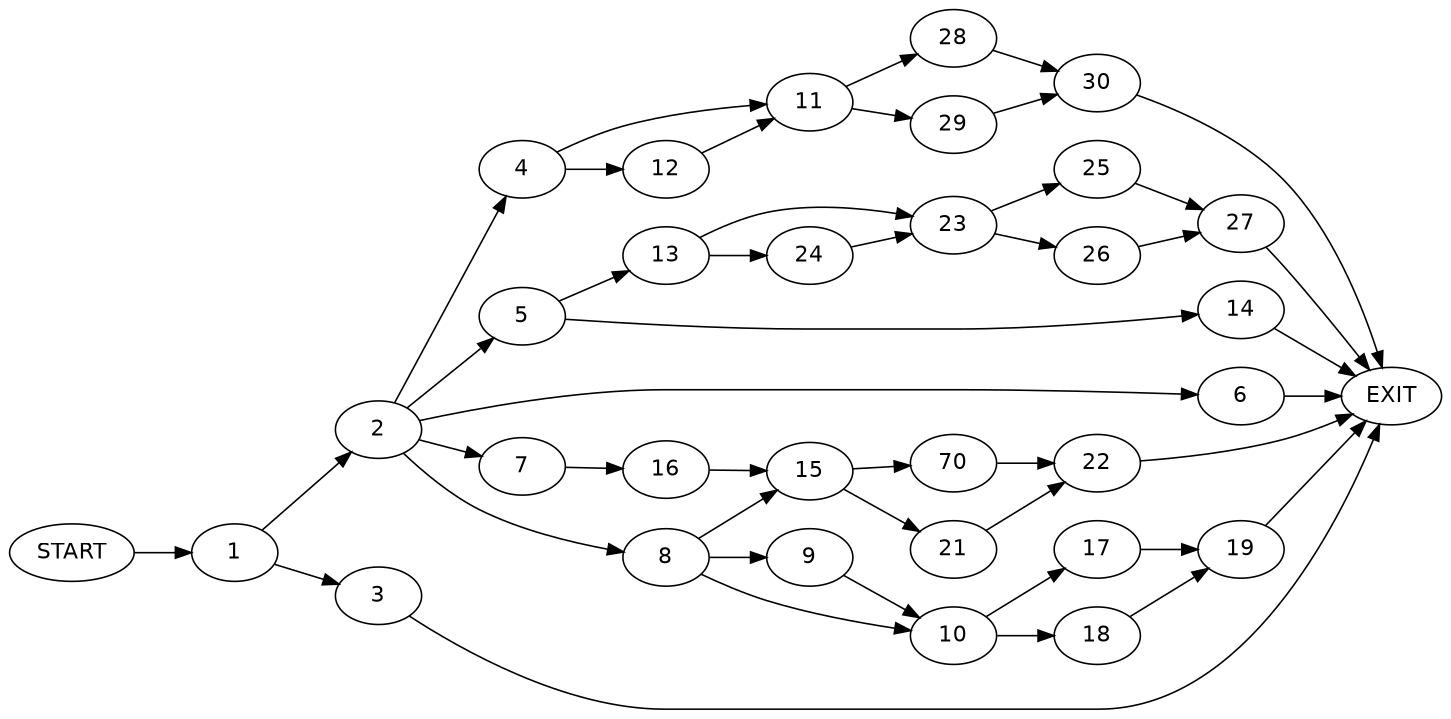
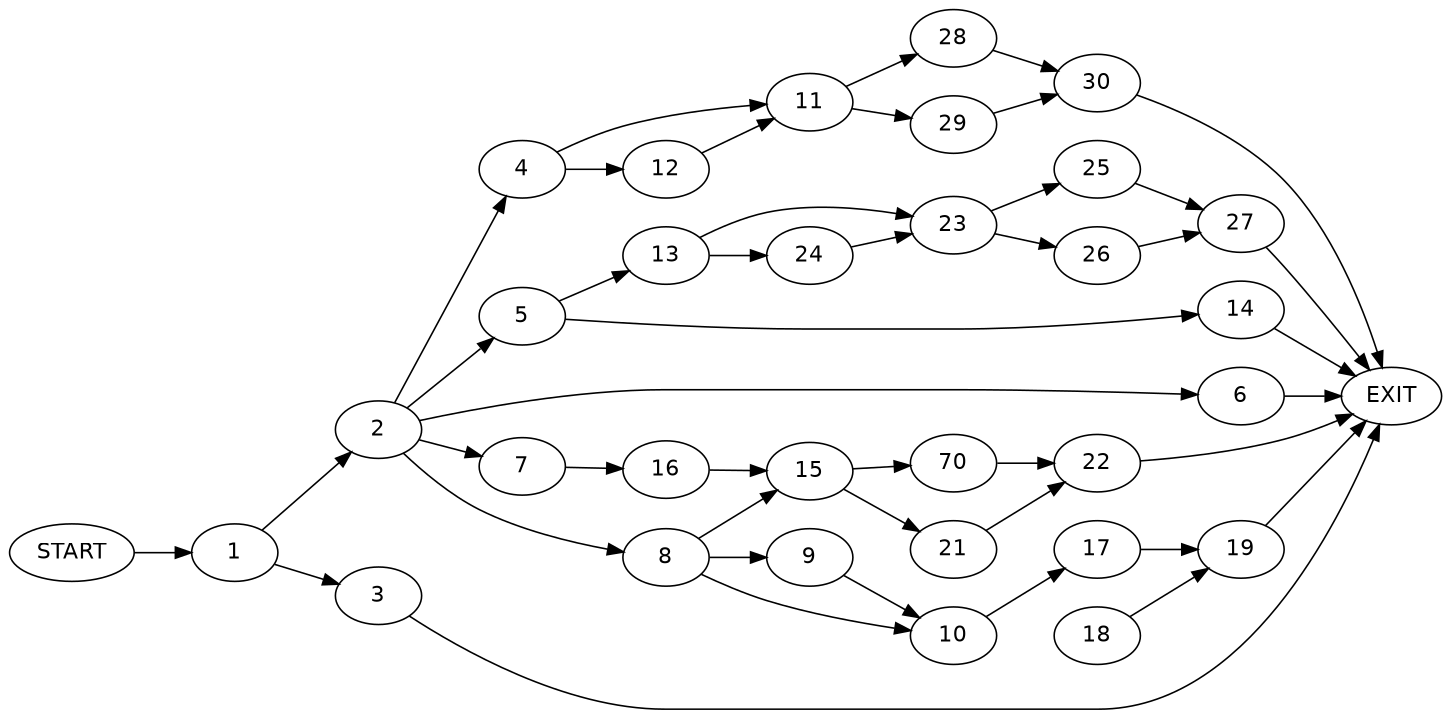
edge "10" -> "18": removed
